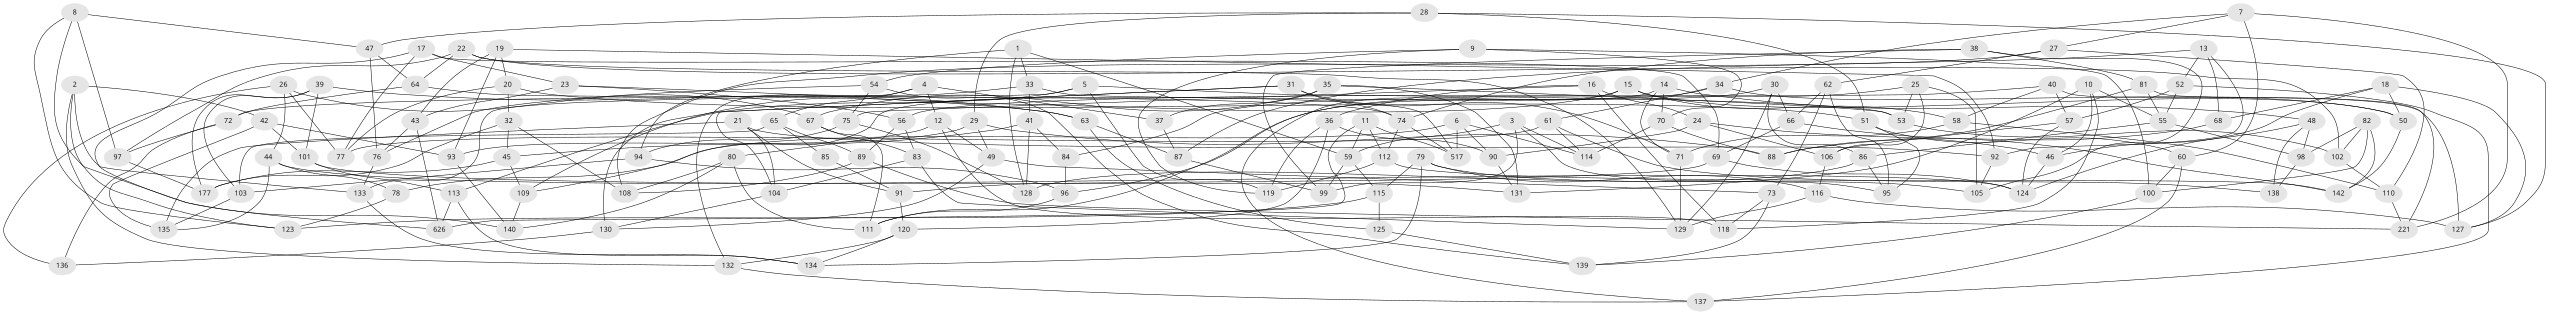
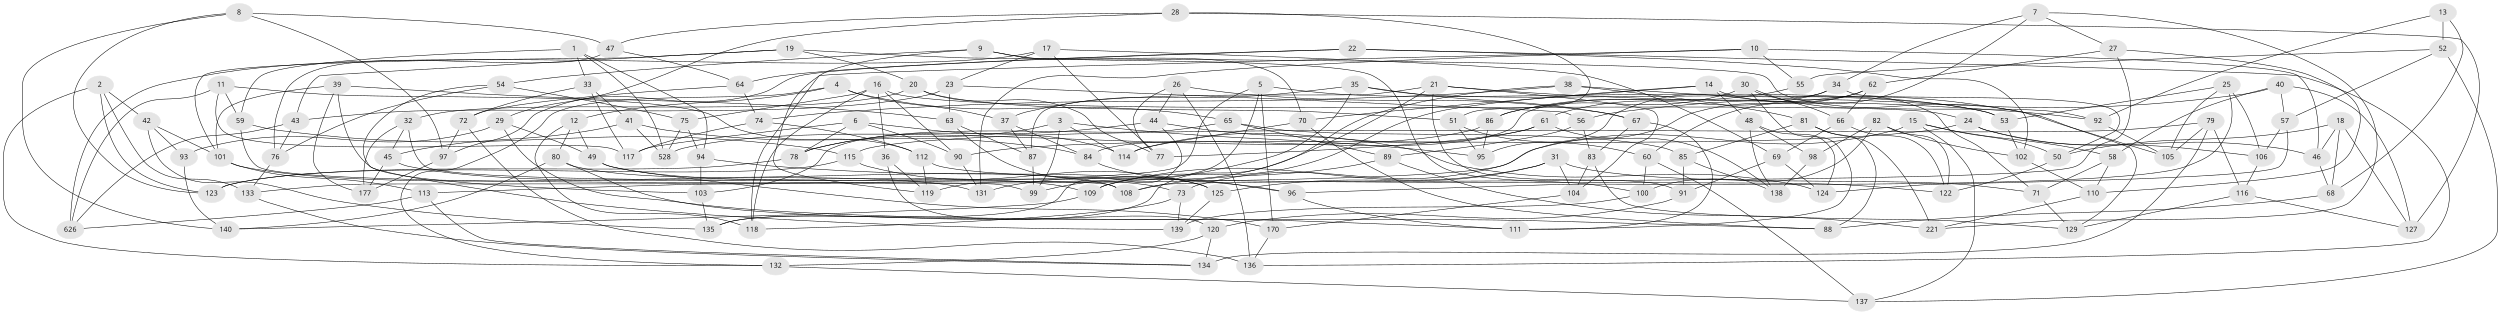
edge "13" -- "87": now "21" -- "87"
edge "22" -- "129": now "22" -- "136"
edge "31" -- "74": now "31" -- "125"
edge "81" -- "55": now "81" -- "85"
edge "19" -- "93": now "19" -- "101"
edge "3" -- "59": now "3" -- "78"
edge "36" -- "90": now "16" -- "90"
edge "55" -- "98": removed
edge "37" -- "84": added
node "517": label "517" -> "117"
edge "85" -- "138": added
edge "46" -- "124": now "46" -- "68"
node "128": label "128" -> "528"
node "142": label "142" -> "122"
node "130": label "130" -> "170"
